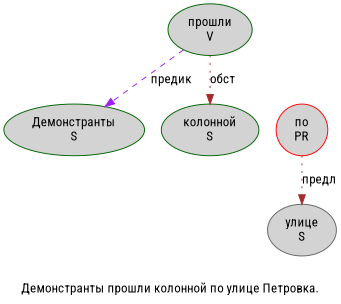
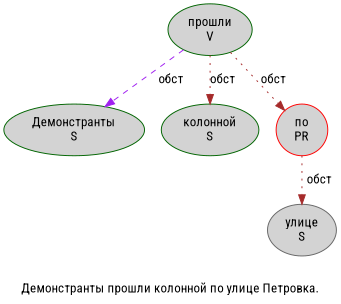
edge "прошли V" -> "по PR": added, label "обст"
edge "прошли V" -> "Демонстранты S": label "предик" -> "обст"
edge "по PR" -> "улице S": label "предл" -> "обст"
